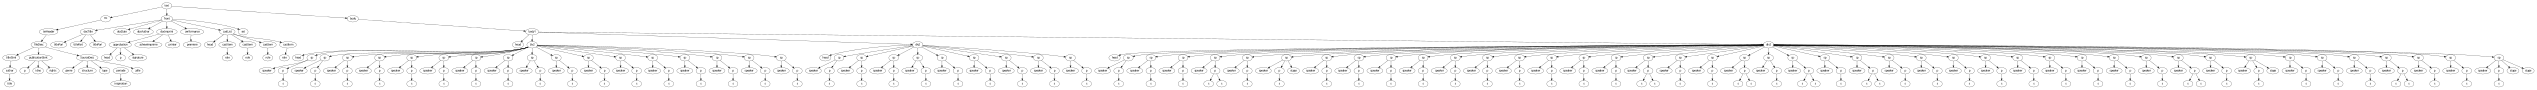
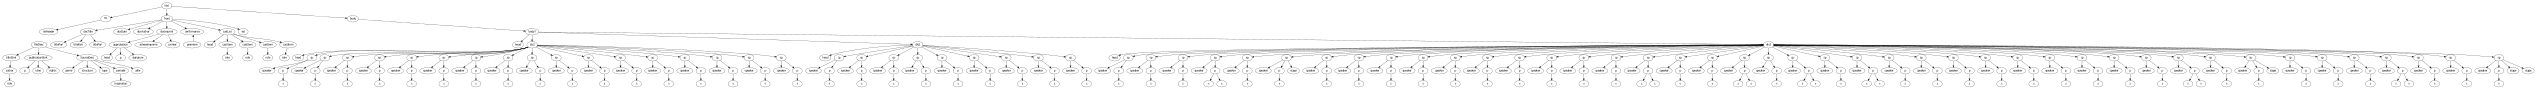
edge "performance" -> "premiere": reversed
edge "teiHeader" -> "fileDesc": removed
edge "SourceDesc" -> "periode": added
